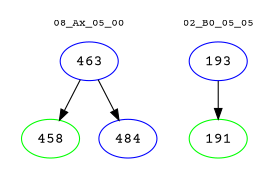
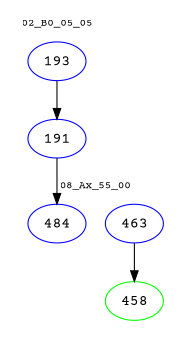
cluster "08_Ax_05_00": label "08_Ax_05_00" -> "08_Ax_55_00"
edge "463" -> "484": now "191" -> "484"
node "191": color green -> blue
